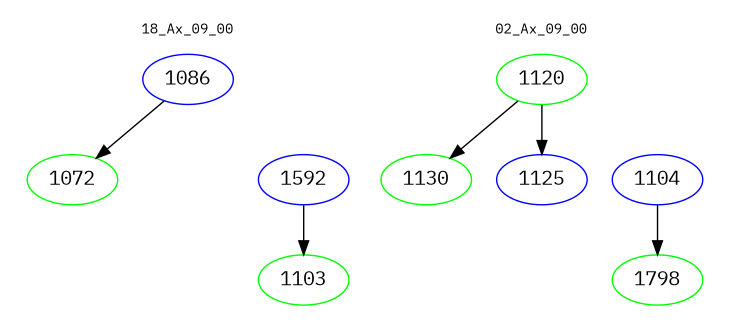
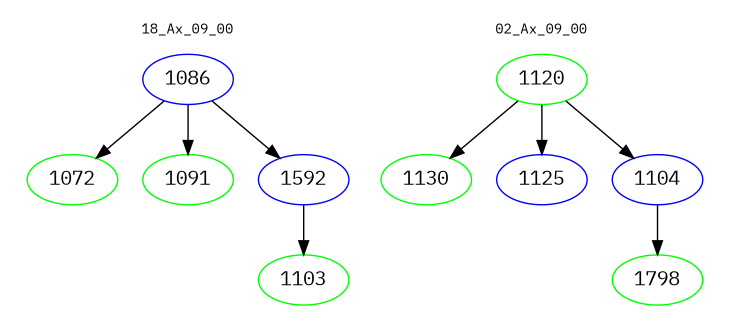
edge "1086" -> "1592": added
edge "1120" -> "1104": added
node "1091": added
